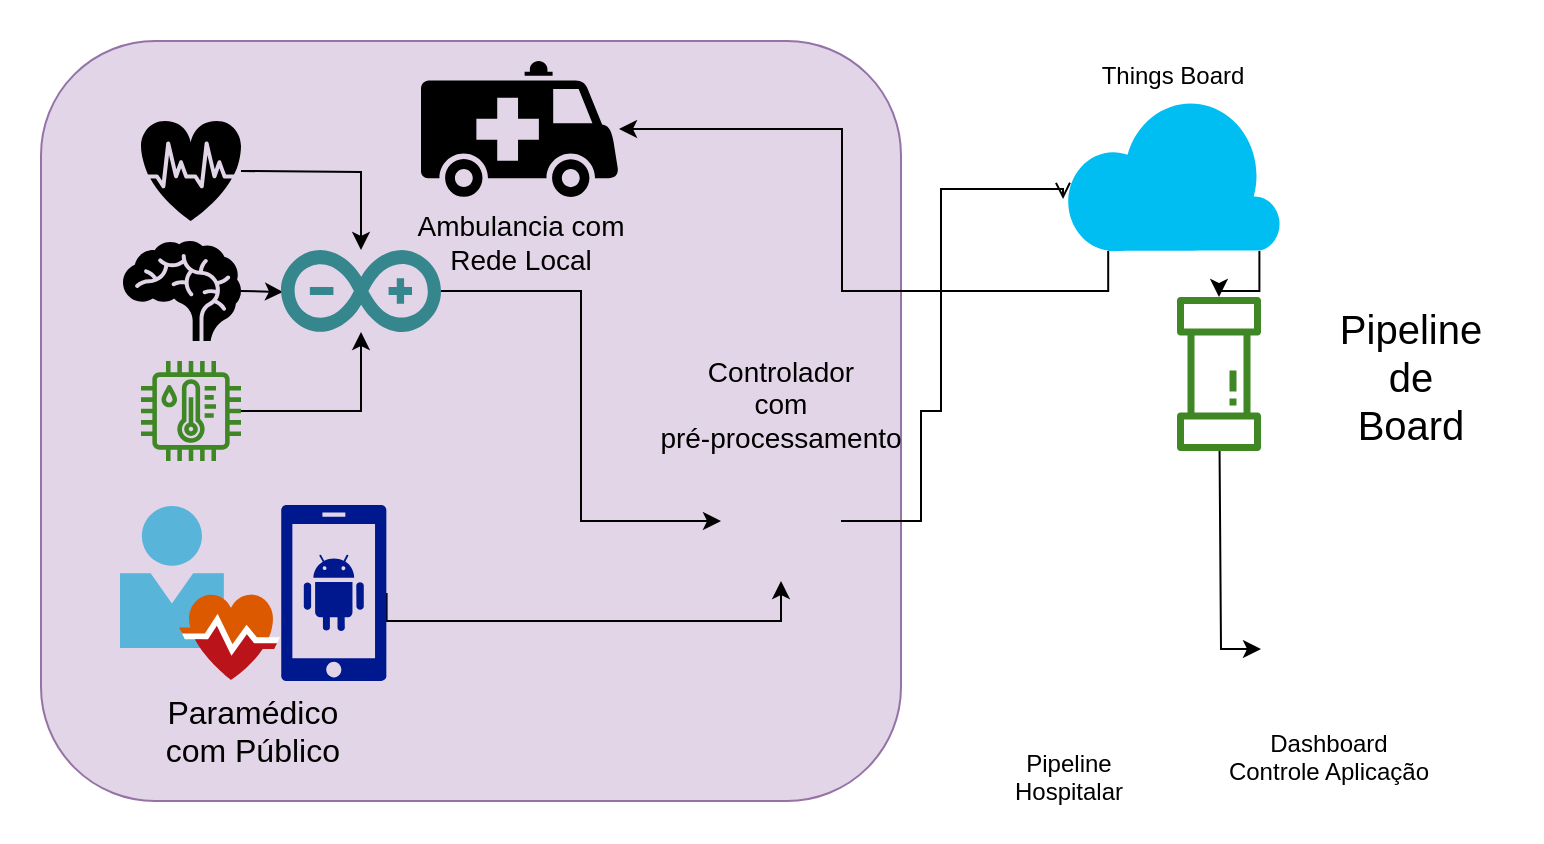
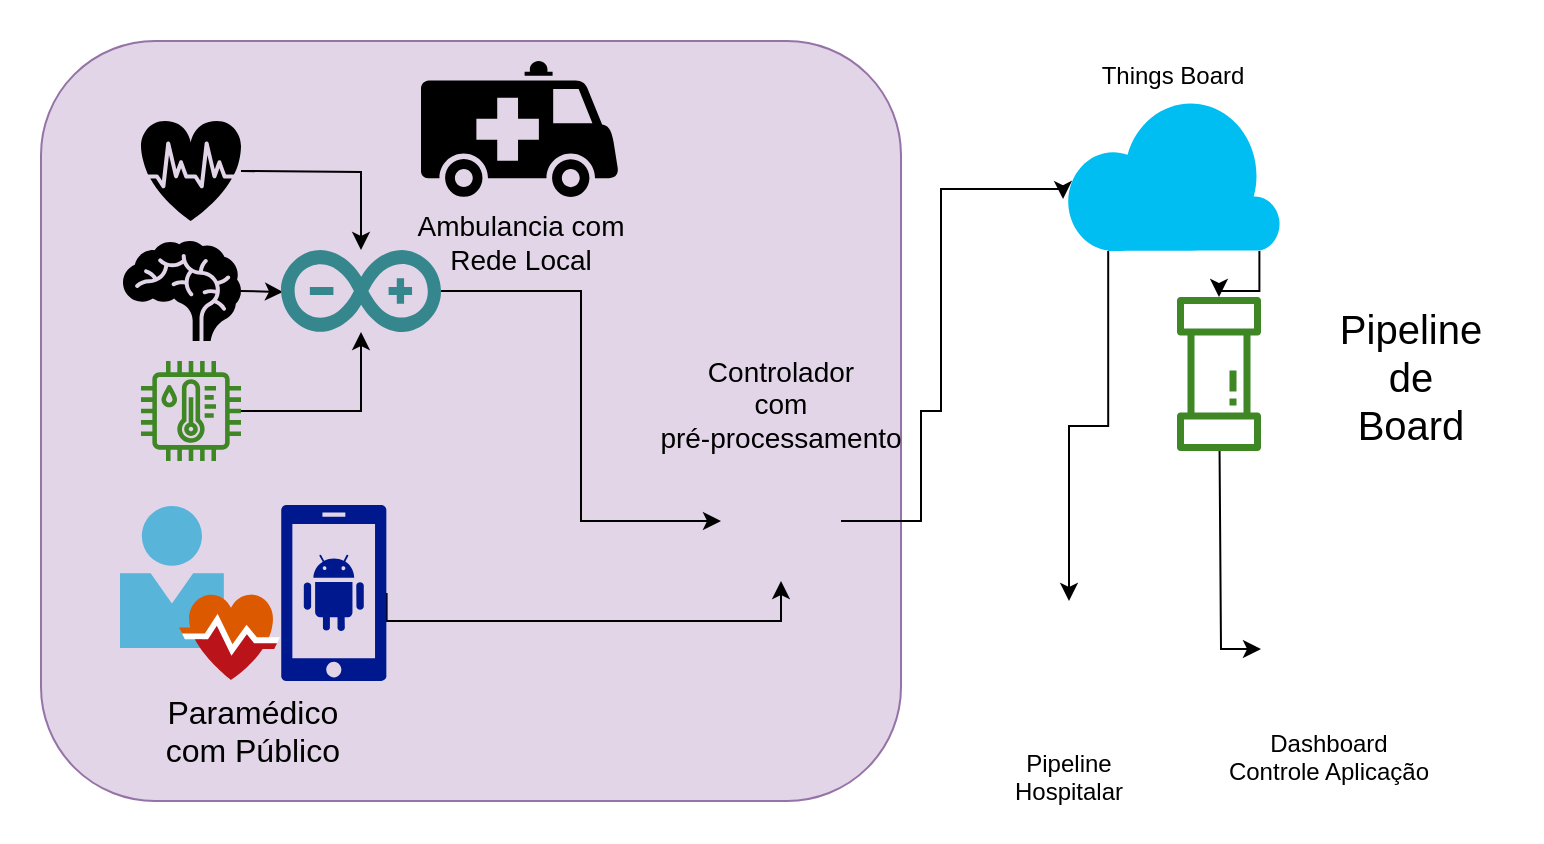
edge "Controladorcom pré-processamento" -> "Things Board": arrowhead open -> classic
edge "Things Board" -> "Ambulancia com Rede Local": now "Things Board" -> "Pipeline Hospitalar"
